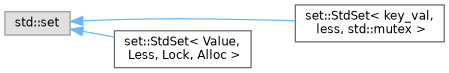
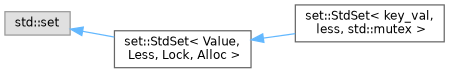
edge "set::StdSet< key_val, less, std::mutex >" -> "std::set": now "set::StdSet< key_val, less, std::mutex >" -> "set::StdSet< Value, Less, Lock, Alloc >"
